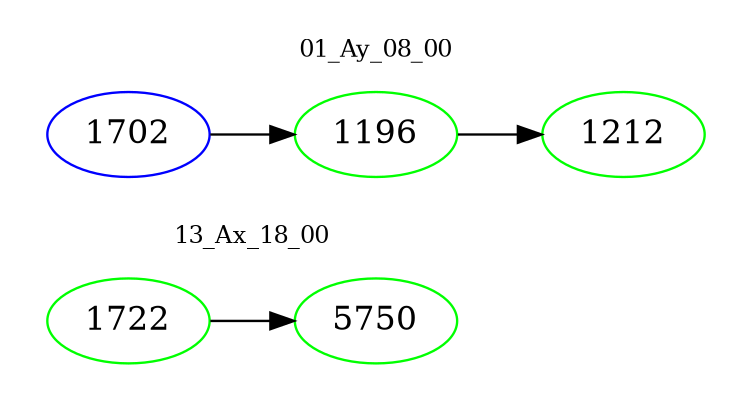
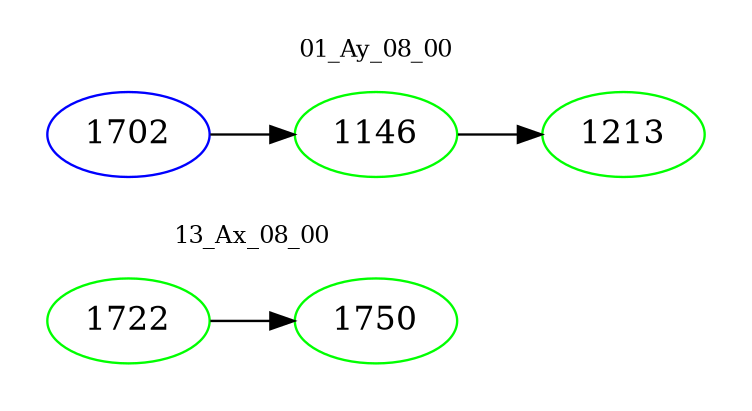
node "1196": label "1196" -> "1146"
node "1212": label "1212" -> "1213"
cluster "13_Ax_18_00": label "13_Ax_18_00" -> "13_Ax_08_00"
node "5750": label "5750" -> "1750"
